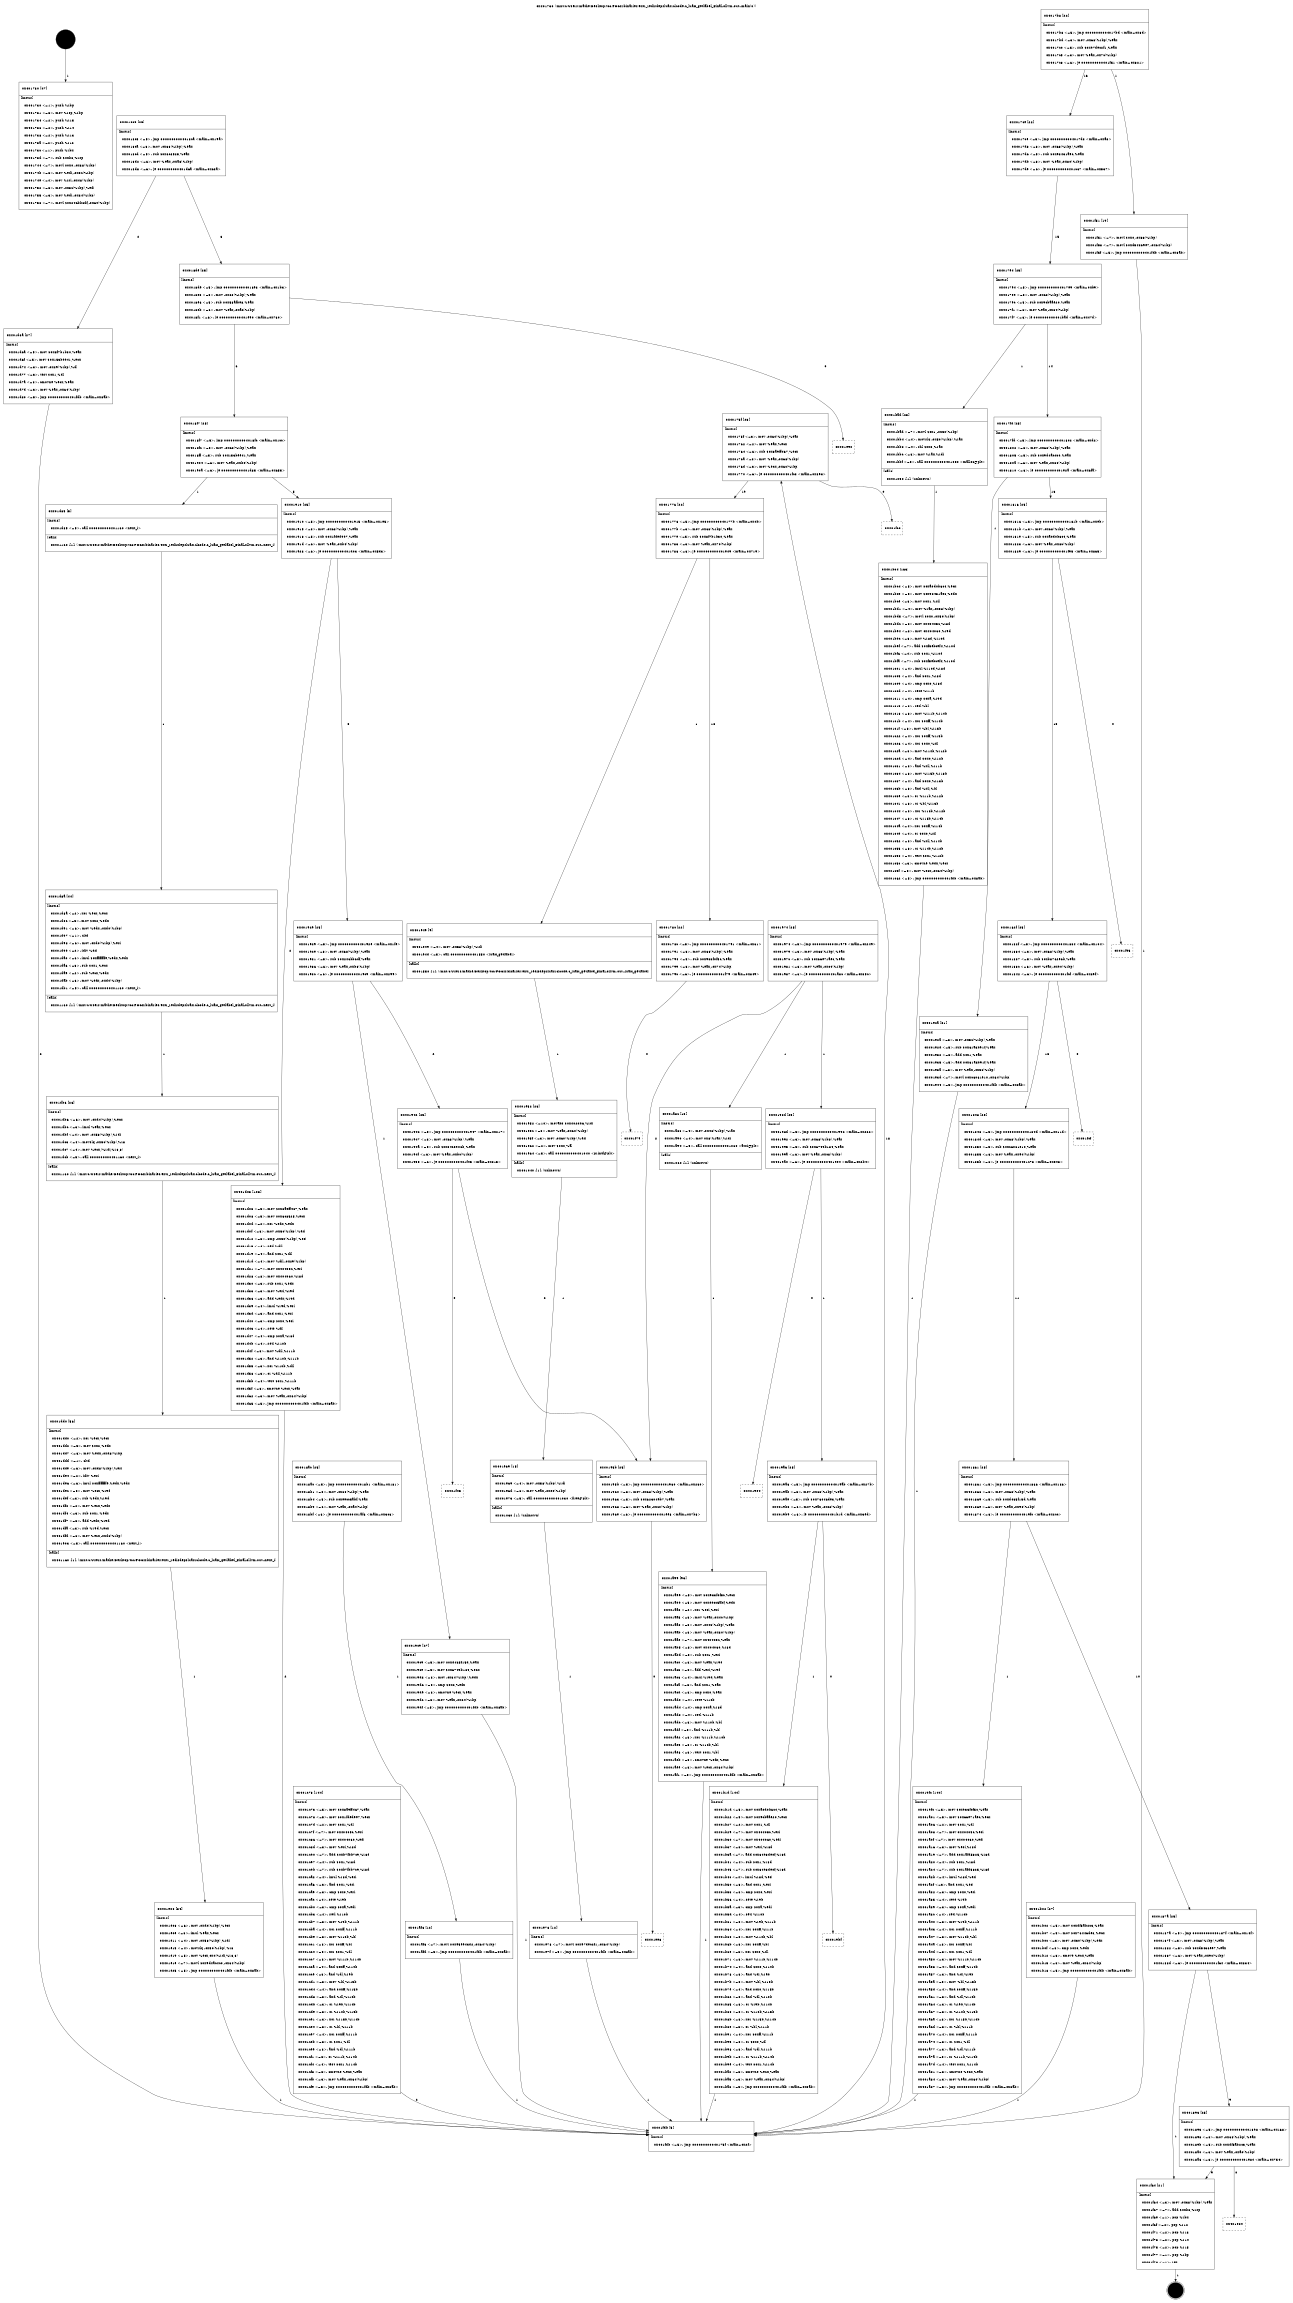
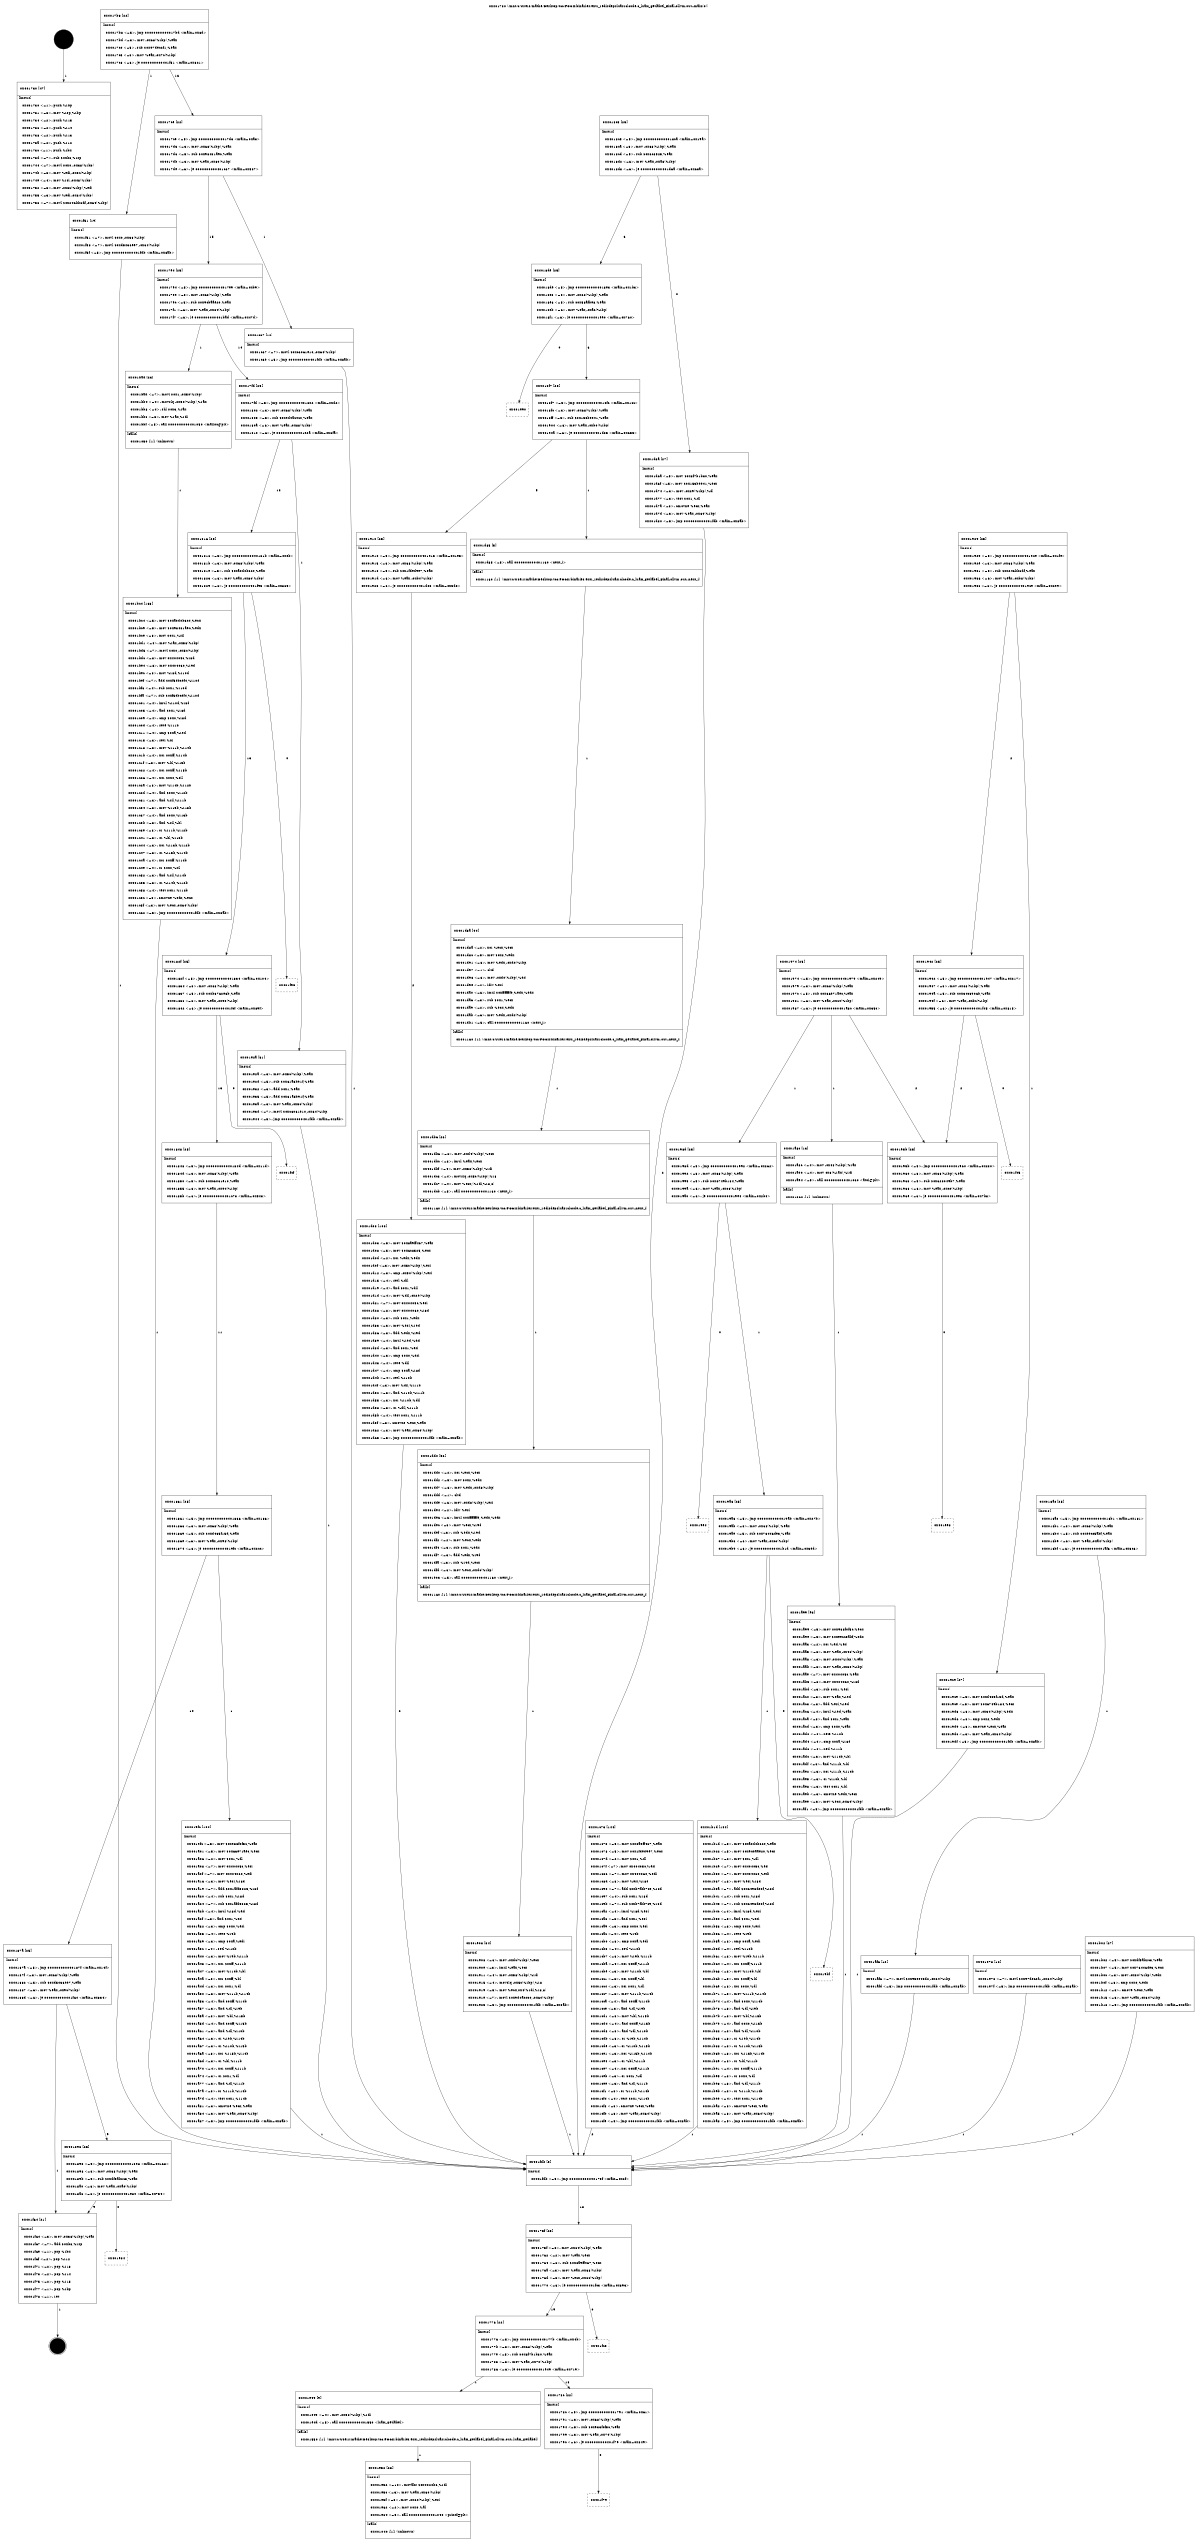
node "0x401c67 [12]": added
edge "0x401910 [25]" -> "0x401929 [25]": removed, label "3"
node "0x401e69 [15]": removed
